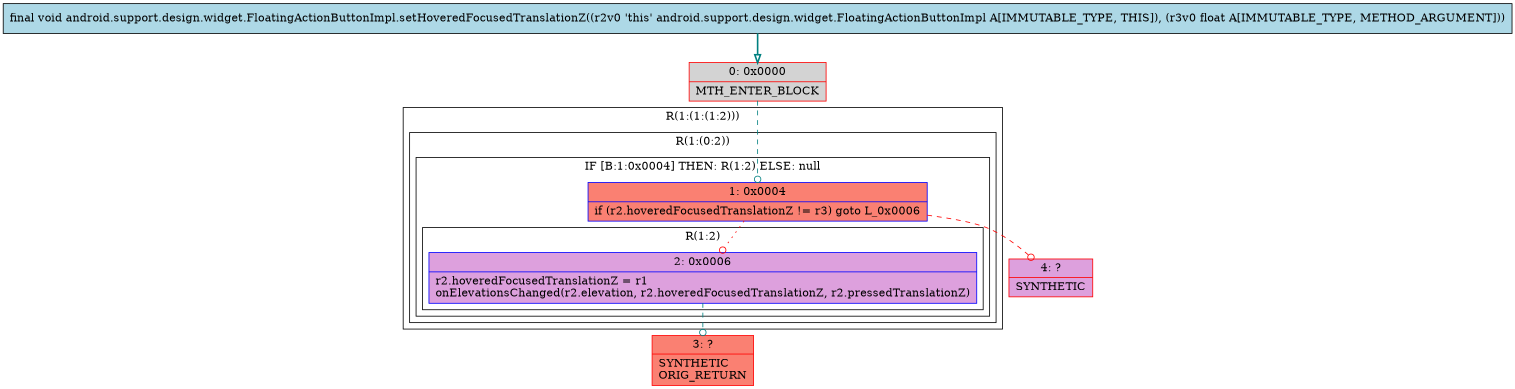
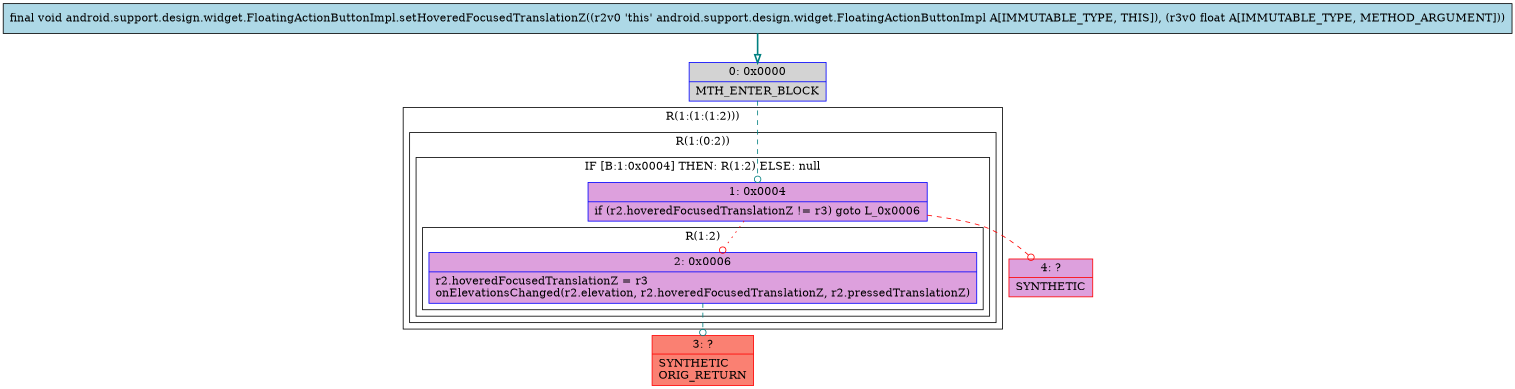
node "0: 0x0000": color red -> blue
node "1: 0x0004": fillcolor salmon -> plum
node "2: 0x0006": text "r2.hoveredFocusedTranslationZ = r1" -> "r2.hoveredFocusedTranslationZ = r3"
